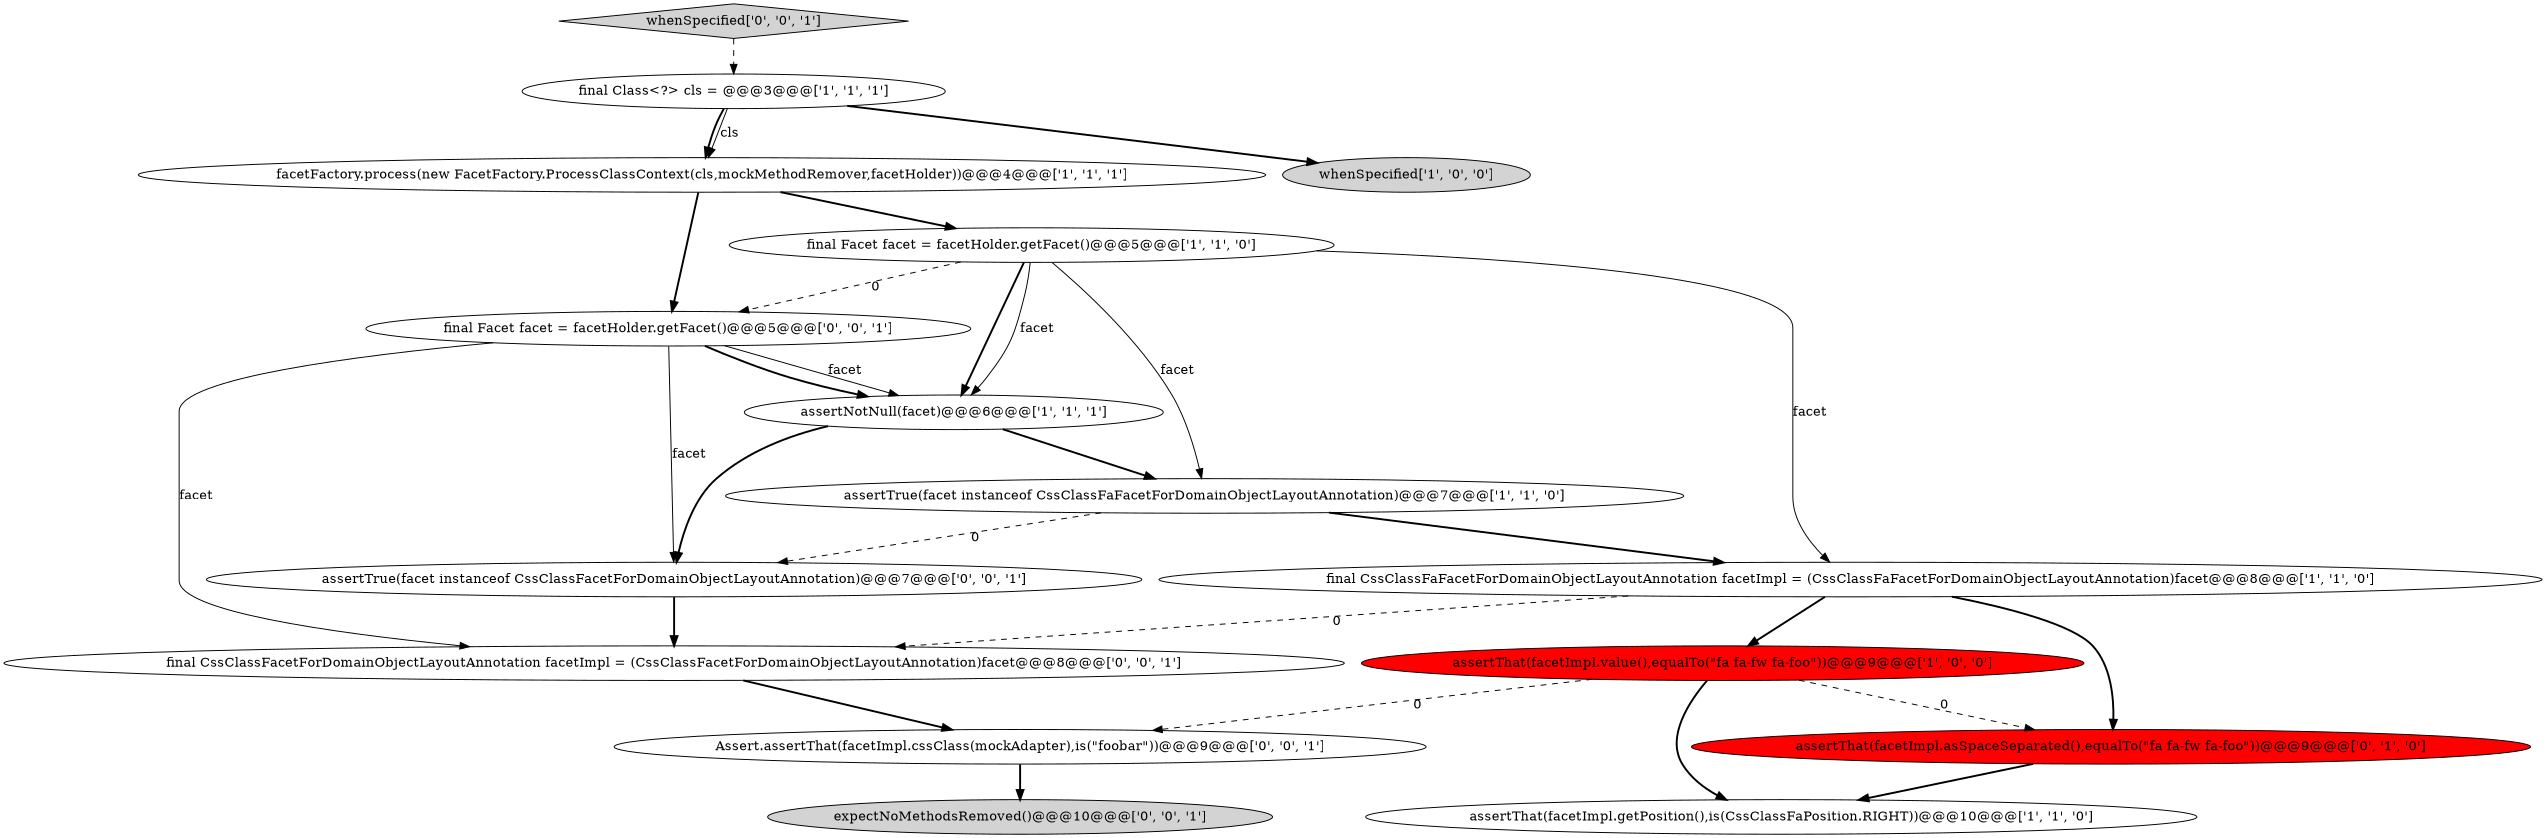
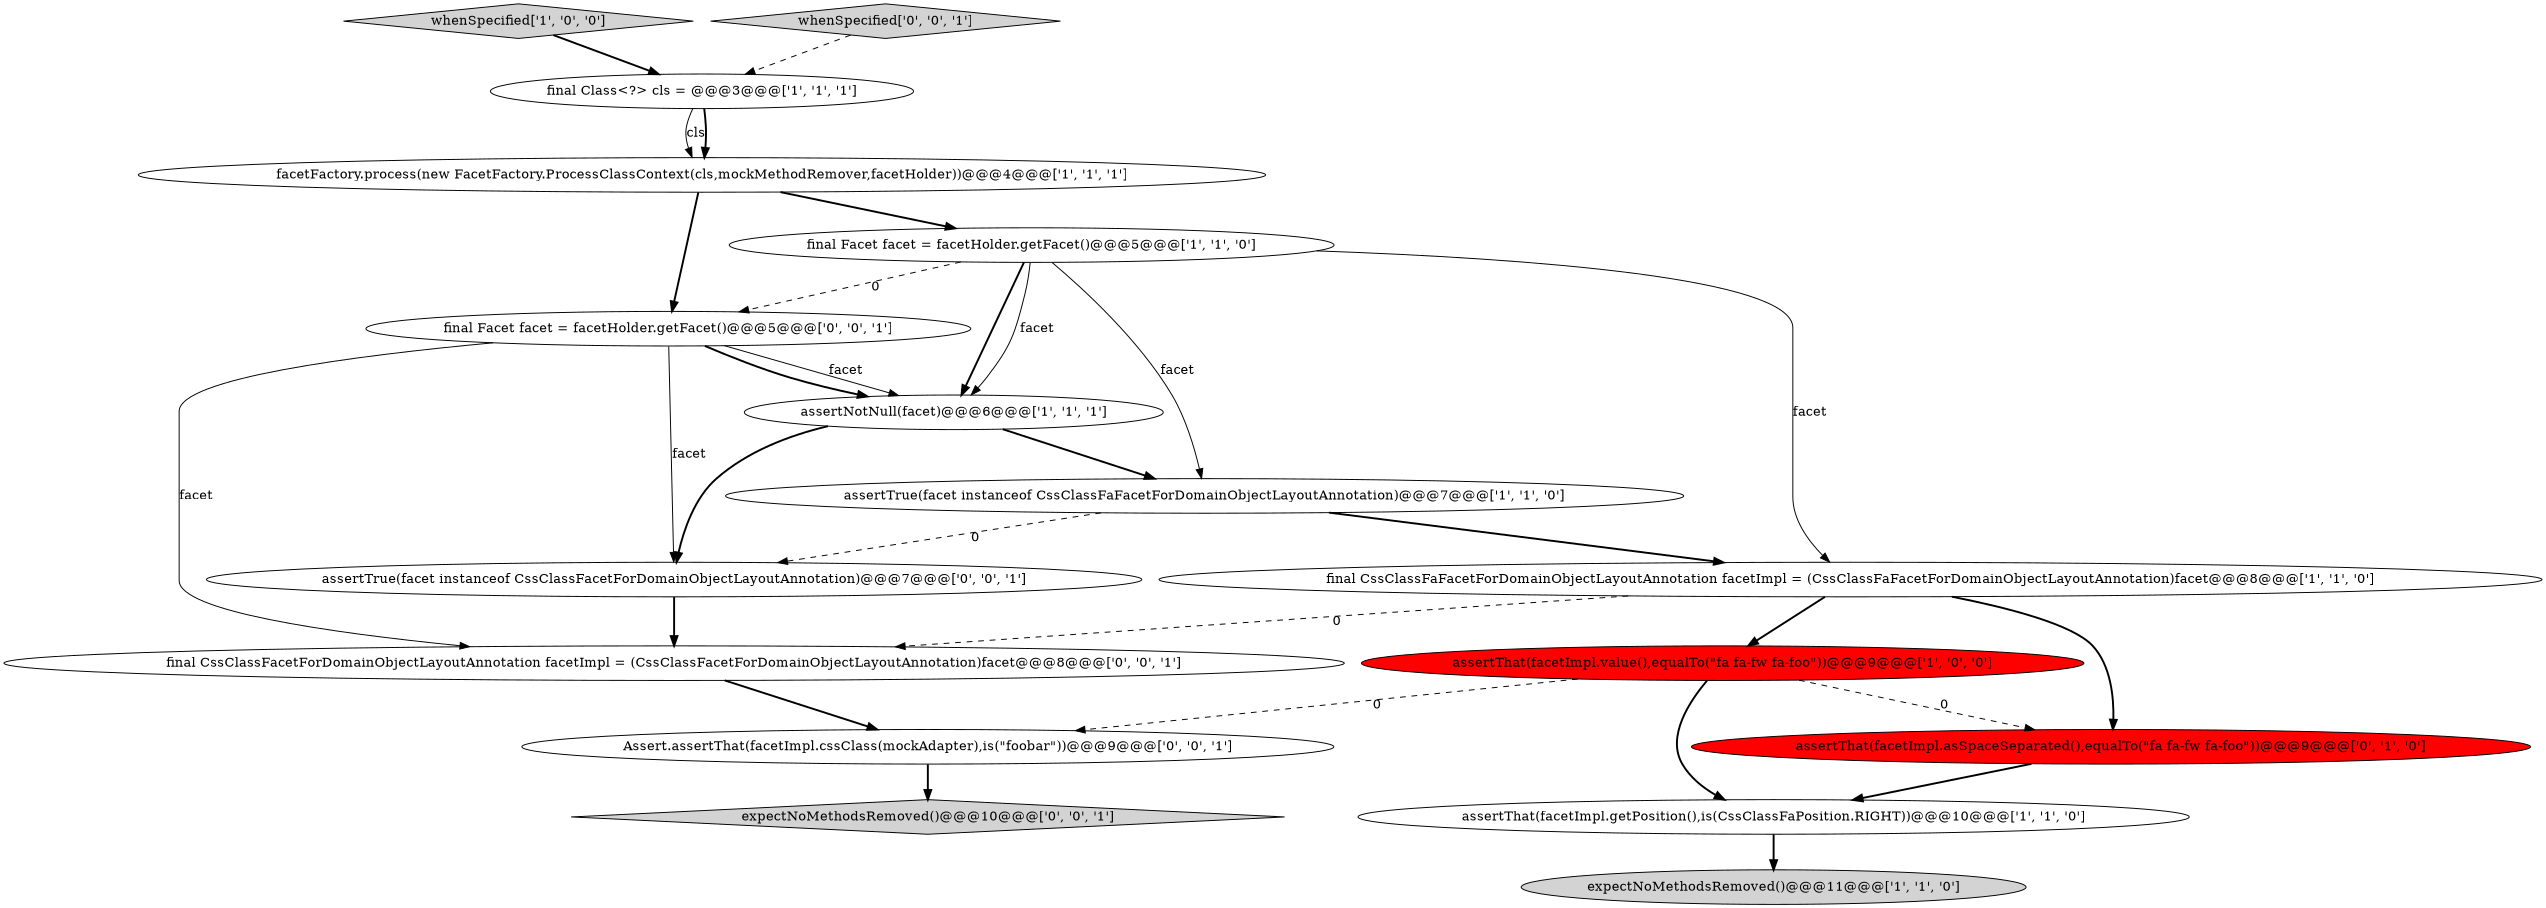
edge "final Class<?> cls = @@@3@@@['1', '1', '1']" -> "whenSpecified['1', '0', '0']": reversed
node "whenSpecified['1', '0', '0']": shape ellipse -> diamond
node "expectNoMethodsRemoved()@@@10@@@['0', '0', '1']": shape ellipse -> diamond
node "expectNoMethodsRemoved()@@@11@@@['1', '1', '0']": added
